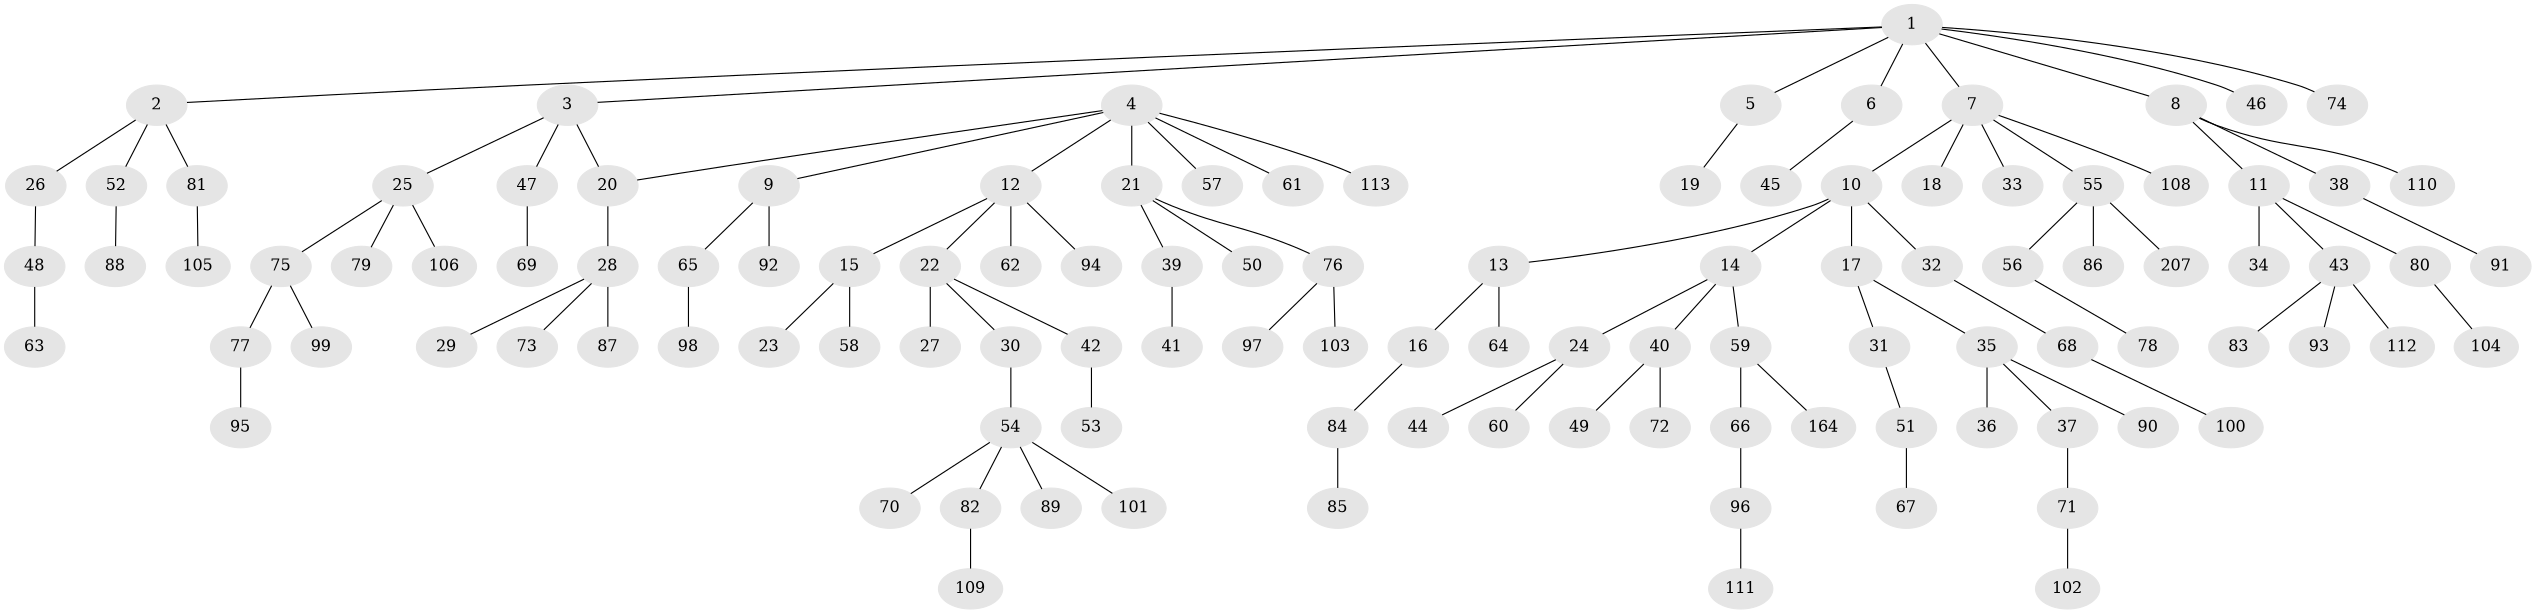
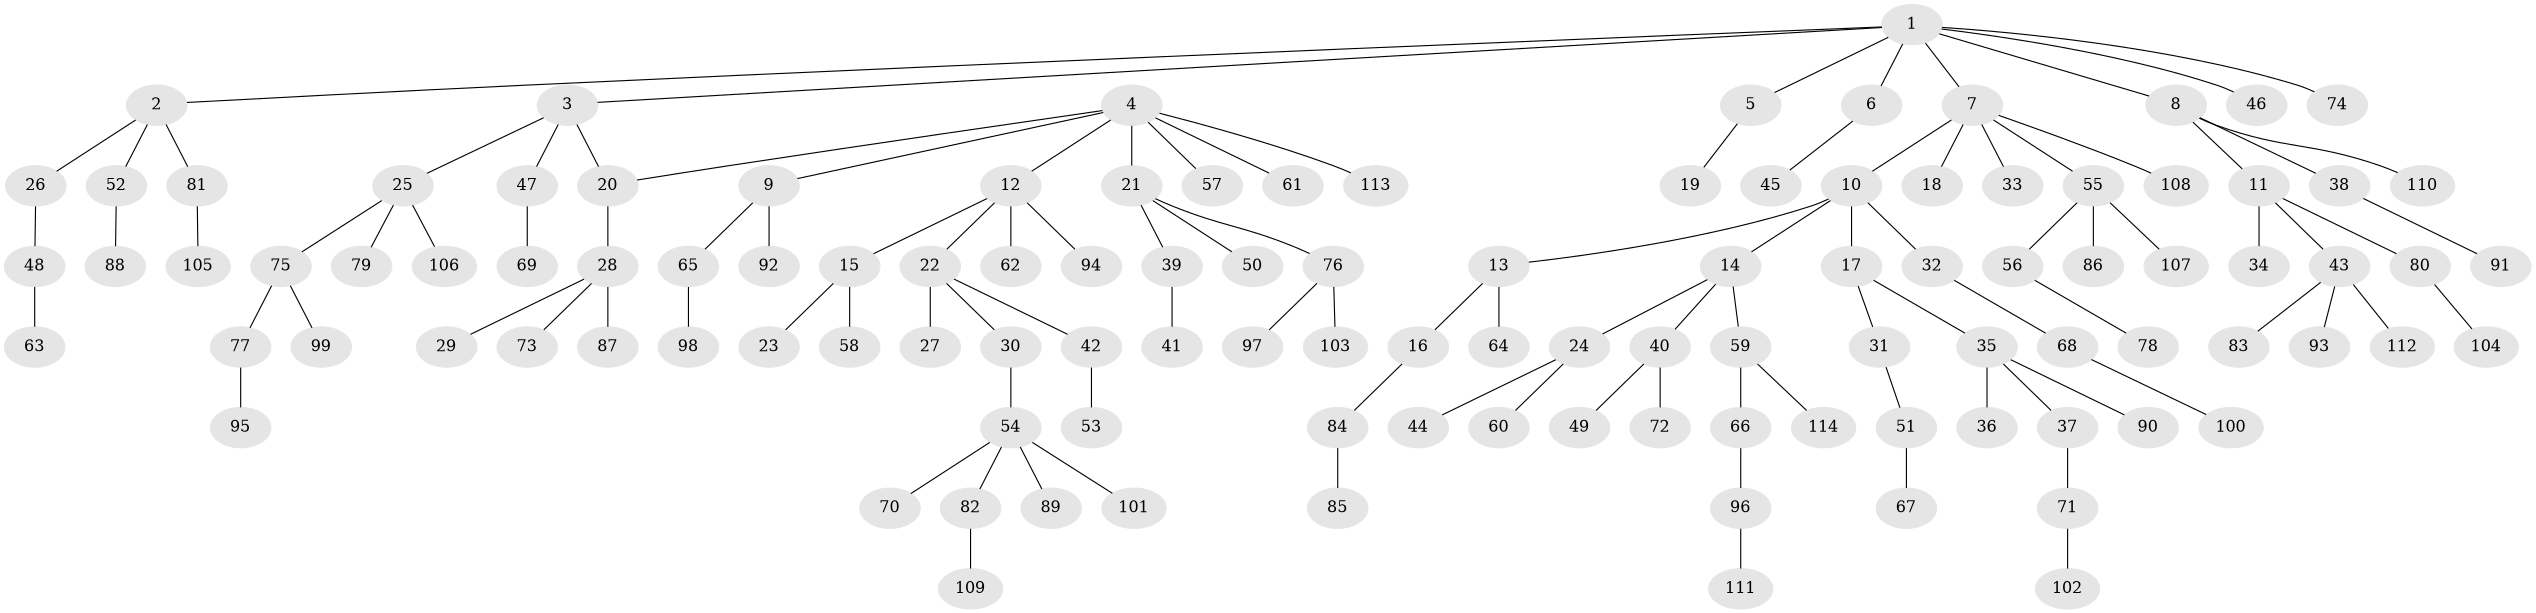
node "207": label "207" -> "107"
node "164": label "164" -> "114"
